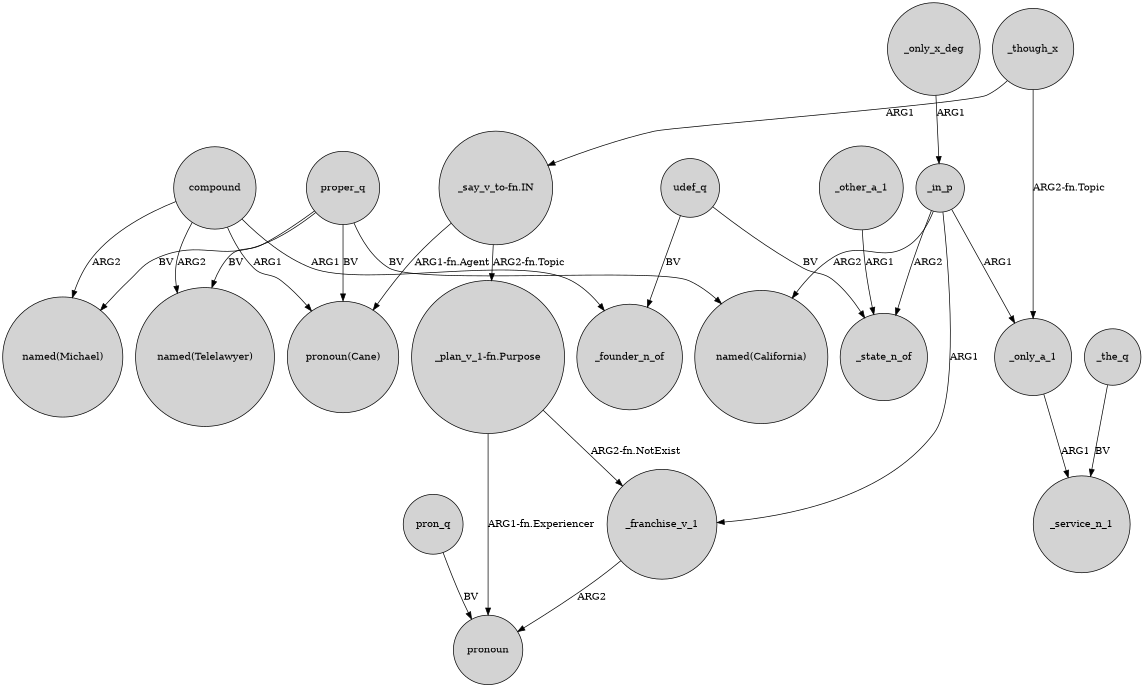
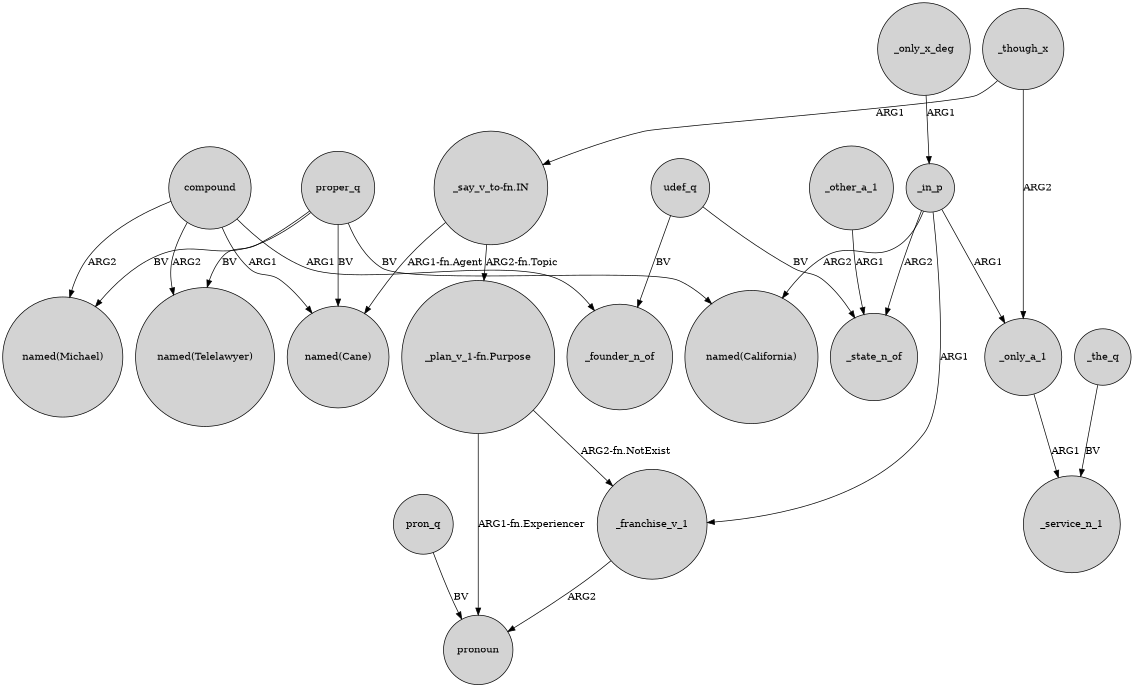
edge "_though_x" -> "_only_a_1": label "ARG2-fn.Topic" -> "ARG2"
node "pronoun(Cane)": label "pronoun(Cane)" -> "named(Cane)"
